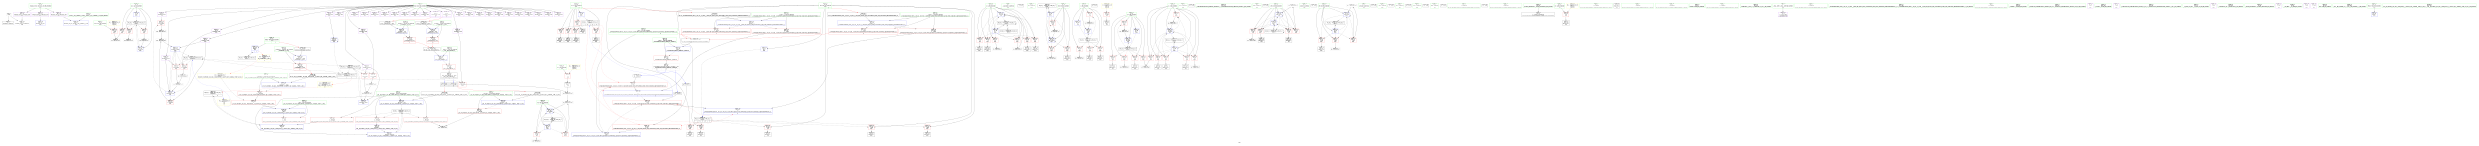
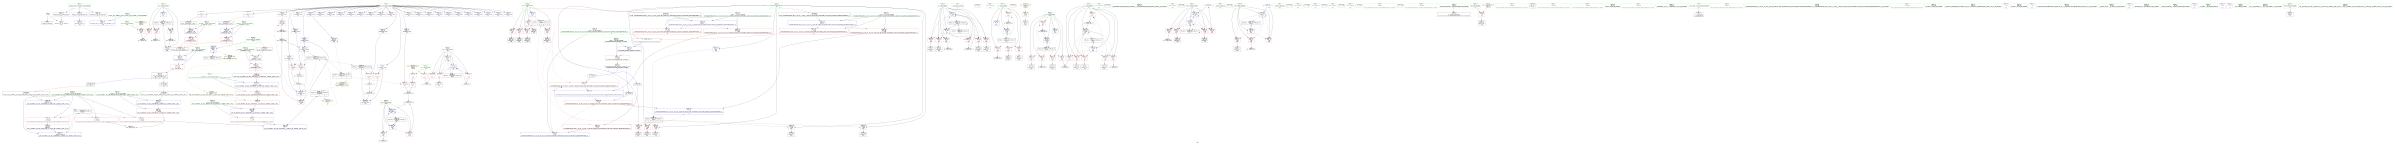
node "NodeID: 184": added
